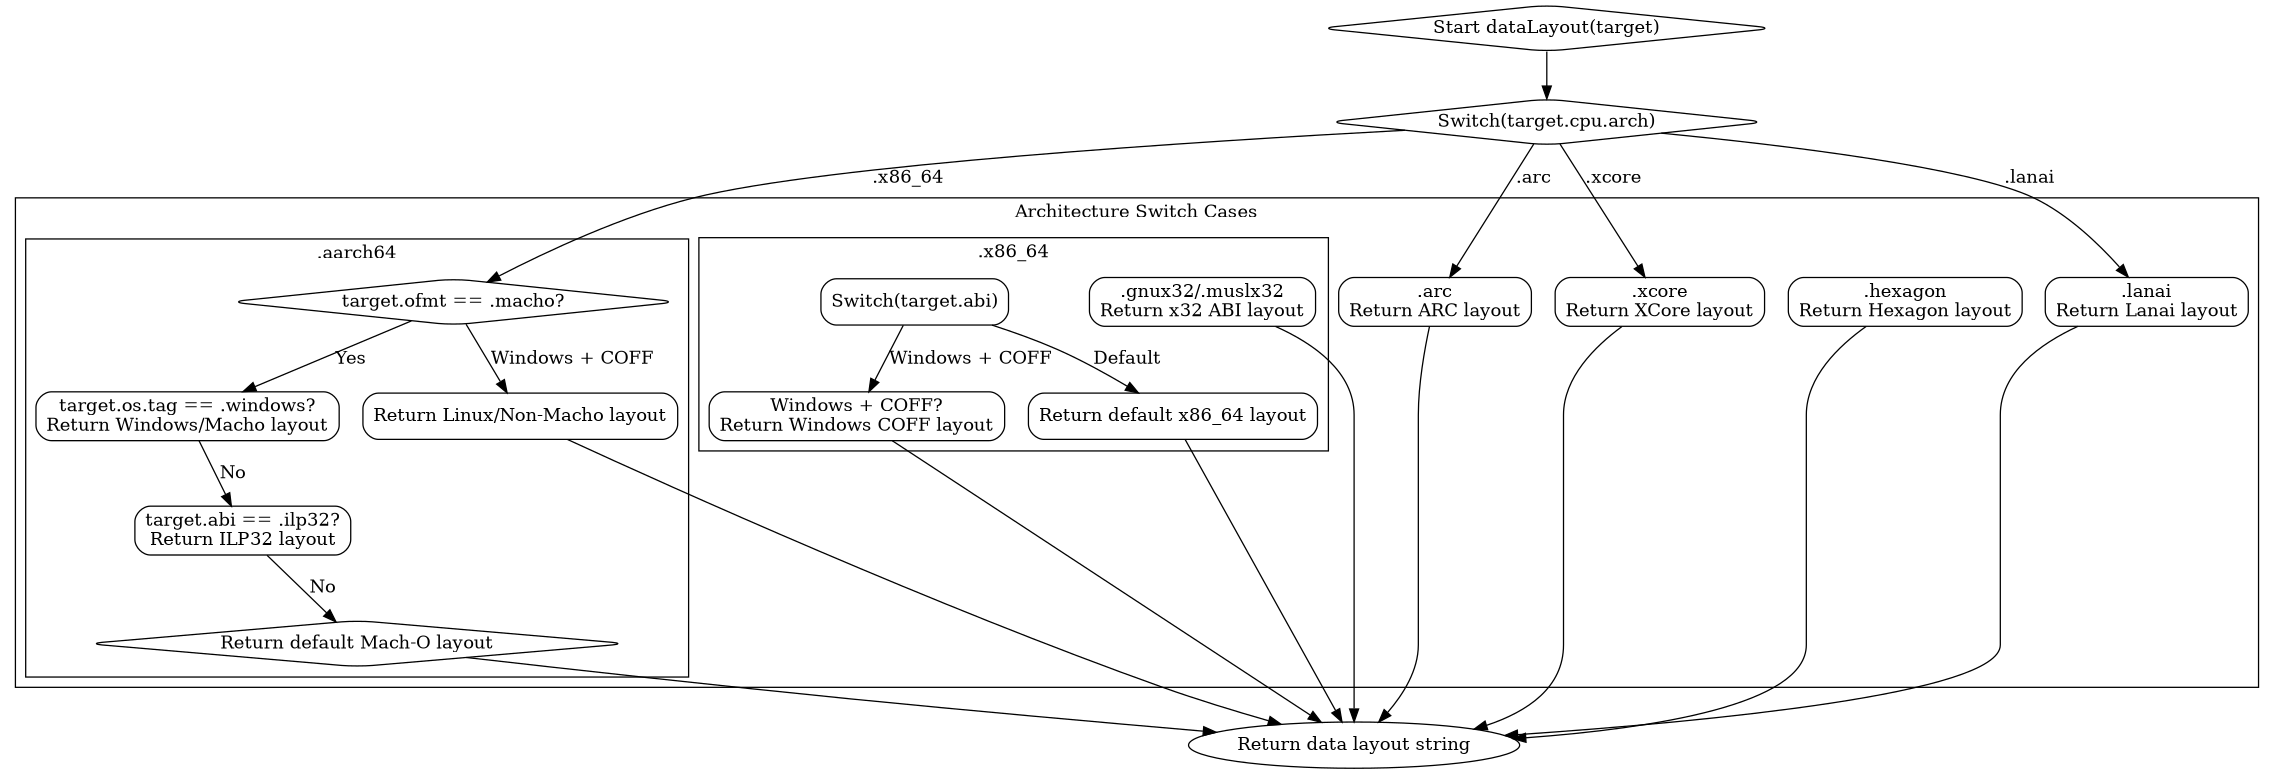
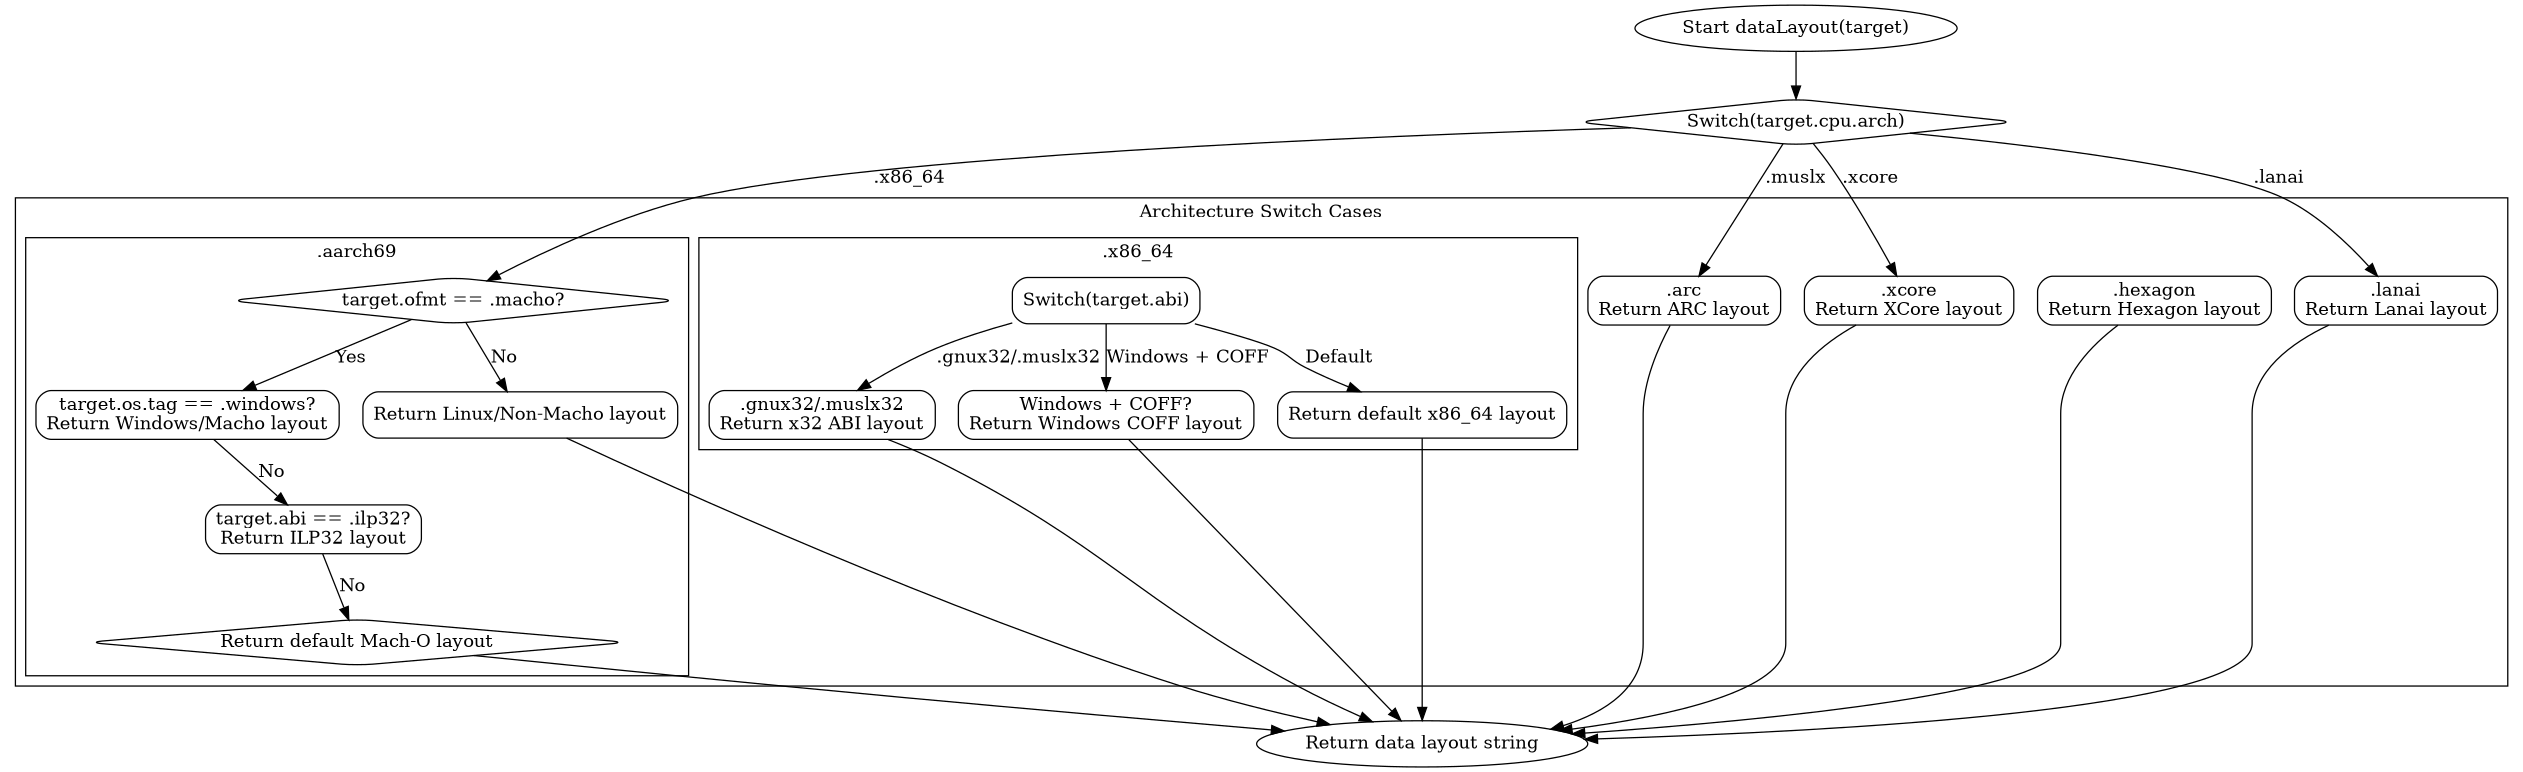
node "Start dataLayout(target)": shape diamond -> ellipse
edge "Switch(target.cpu.arch)" -> ".arc Return ARC layout": label ".arc" -> ".muslx"
cluster ".aarch64": label ".aarch64" -> ".aarch69"
edge "Switch(target.abi)" -> ".gnux32/.muslx32 Return x32 ABI layout": added, label ".gnux32/.muslx32"
edge "target.ofmt == .macho?" -> "Return Linux/Non-Macho layout": label "Windows + COFF" -> "No"
